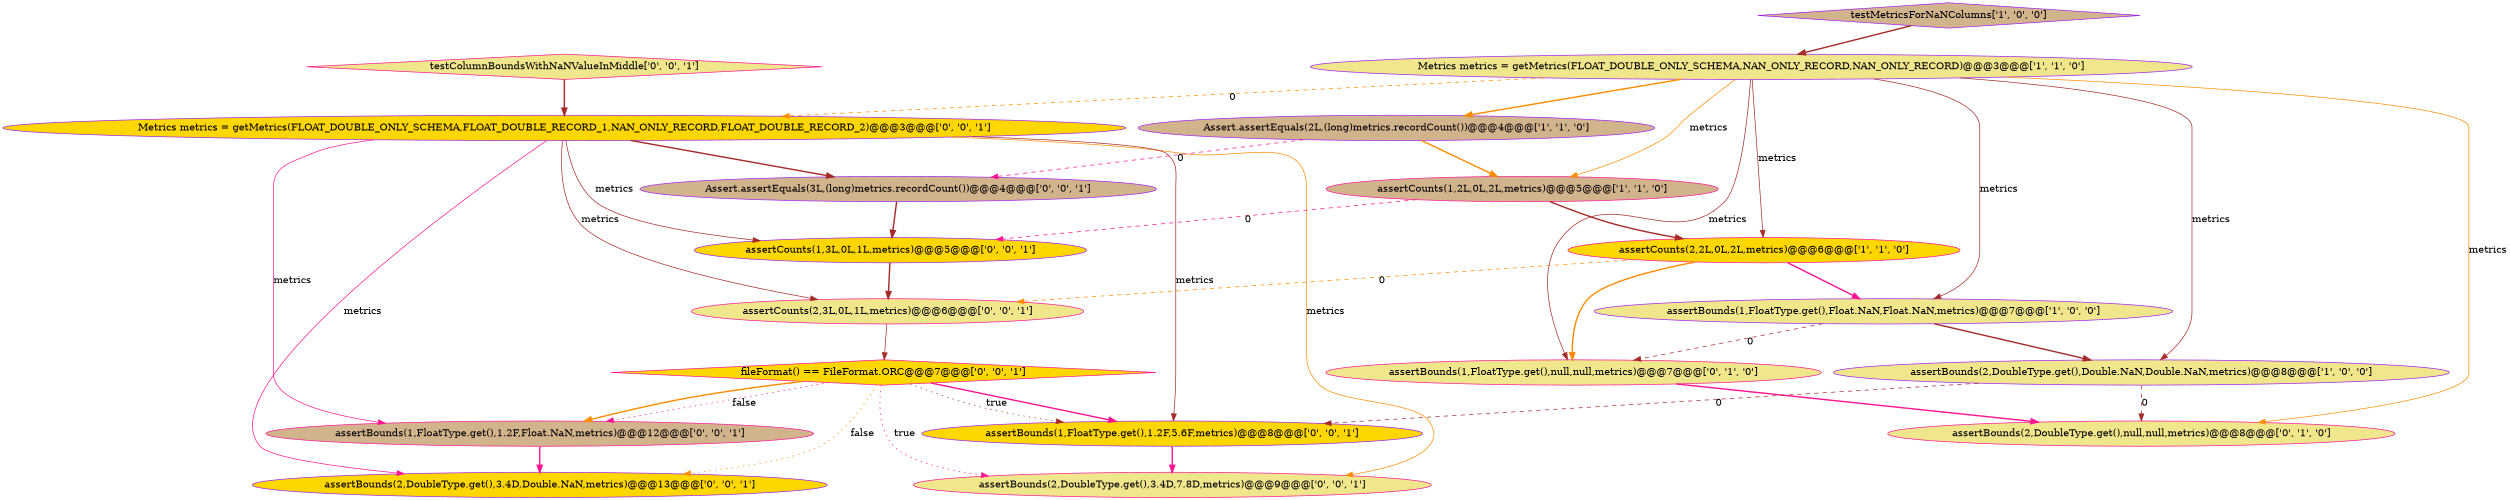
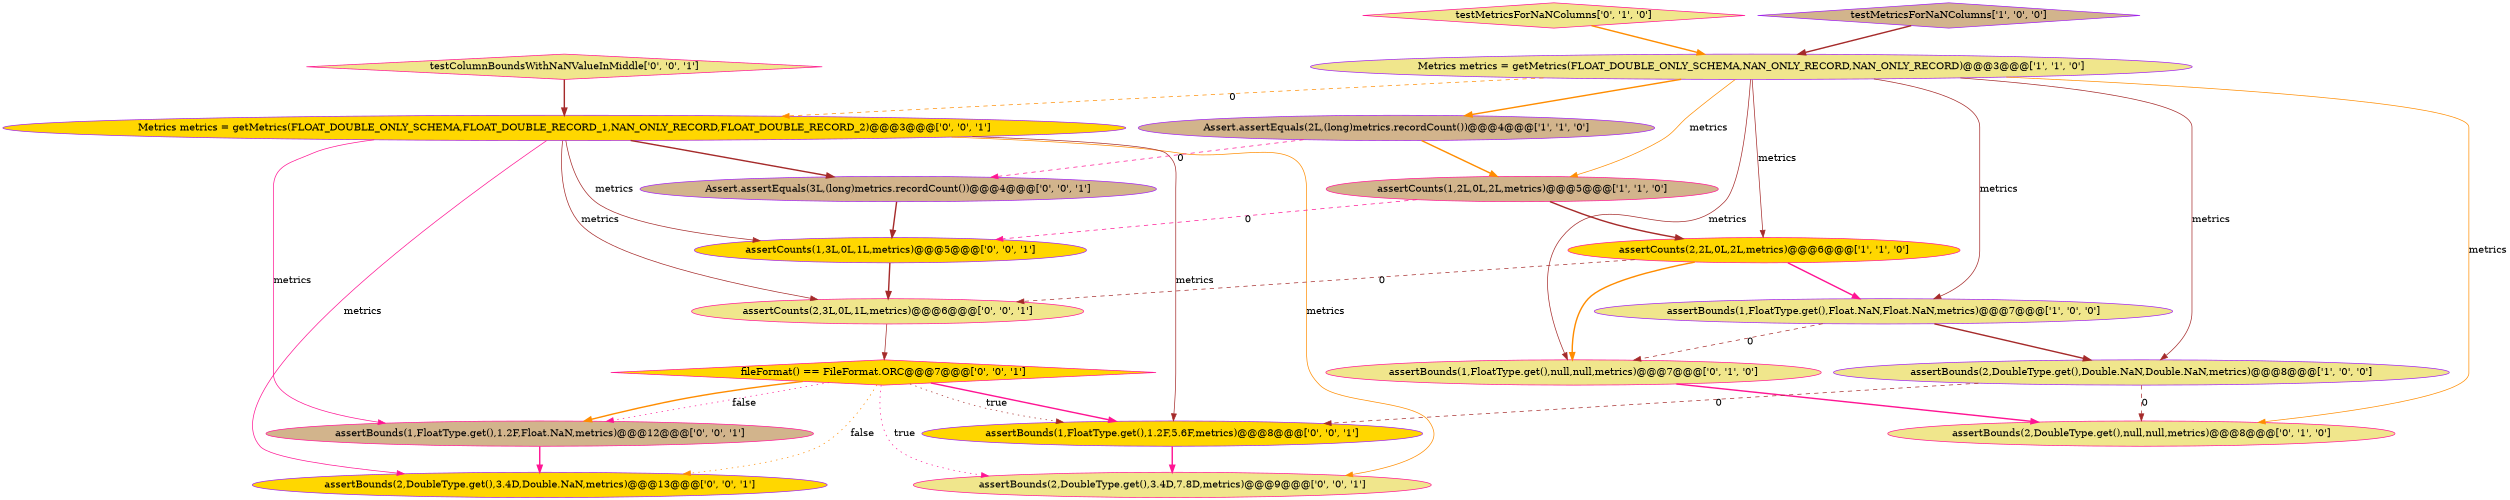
node "testMetricsForNaNColumns['0', '1', '0']": added
edge "assertCounts(2,2L,0L,2L,metrics)@@@6@@@['1', '1', '0']" -> "assertCounts(2,3L,0L,1L,metrics)@@@6@@@['0', '0', '1']": color darkorange -> brown
